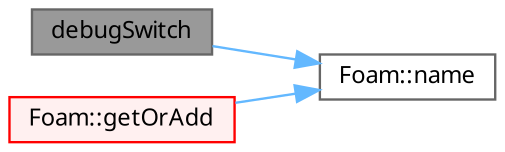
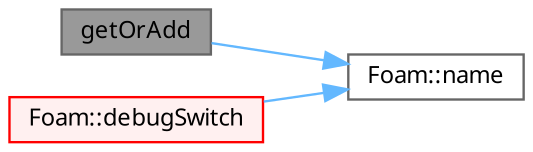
node "debugSwitch": label "debugSwitch" -> "getOrAdd"
node "Foam::getOrAdd": label "Foam::getOrAdd" -> "Foam::debugSwitch"
